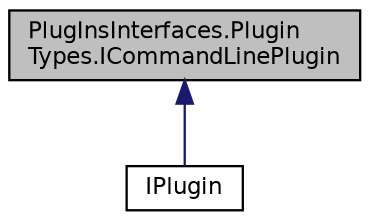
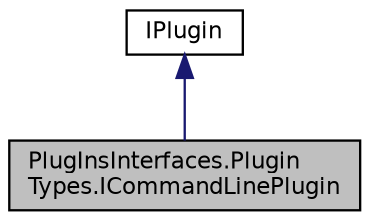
edge "IPlugin" -> "PlugInsInterfaces.Plugin Types.ICommandLinePlugin": reversed
